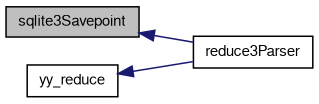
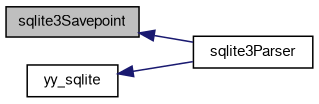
node "reduce3Parser": label "reduce3Parser" -> "sqlite3Parser"
node "yy_reduce": label "yy_reduce" -> "yy_sqlite"
